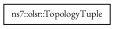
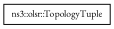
node "ns7::olsr::TopologyTuple": label "ns7::olsr::TopologyTuple" -> "ns3::olsr::TopologyTuple"
